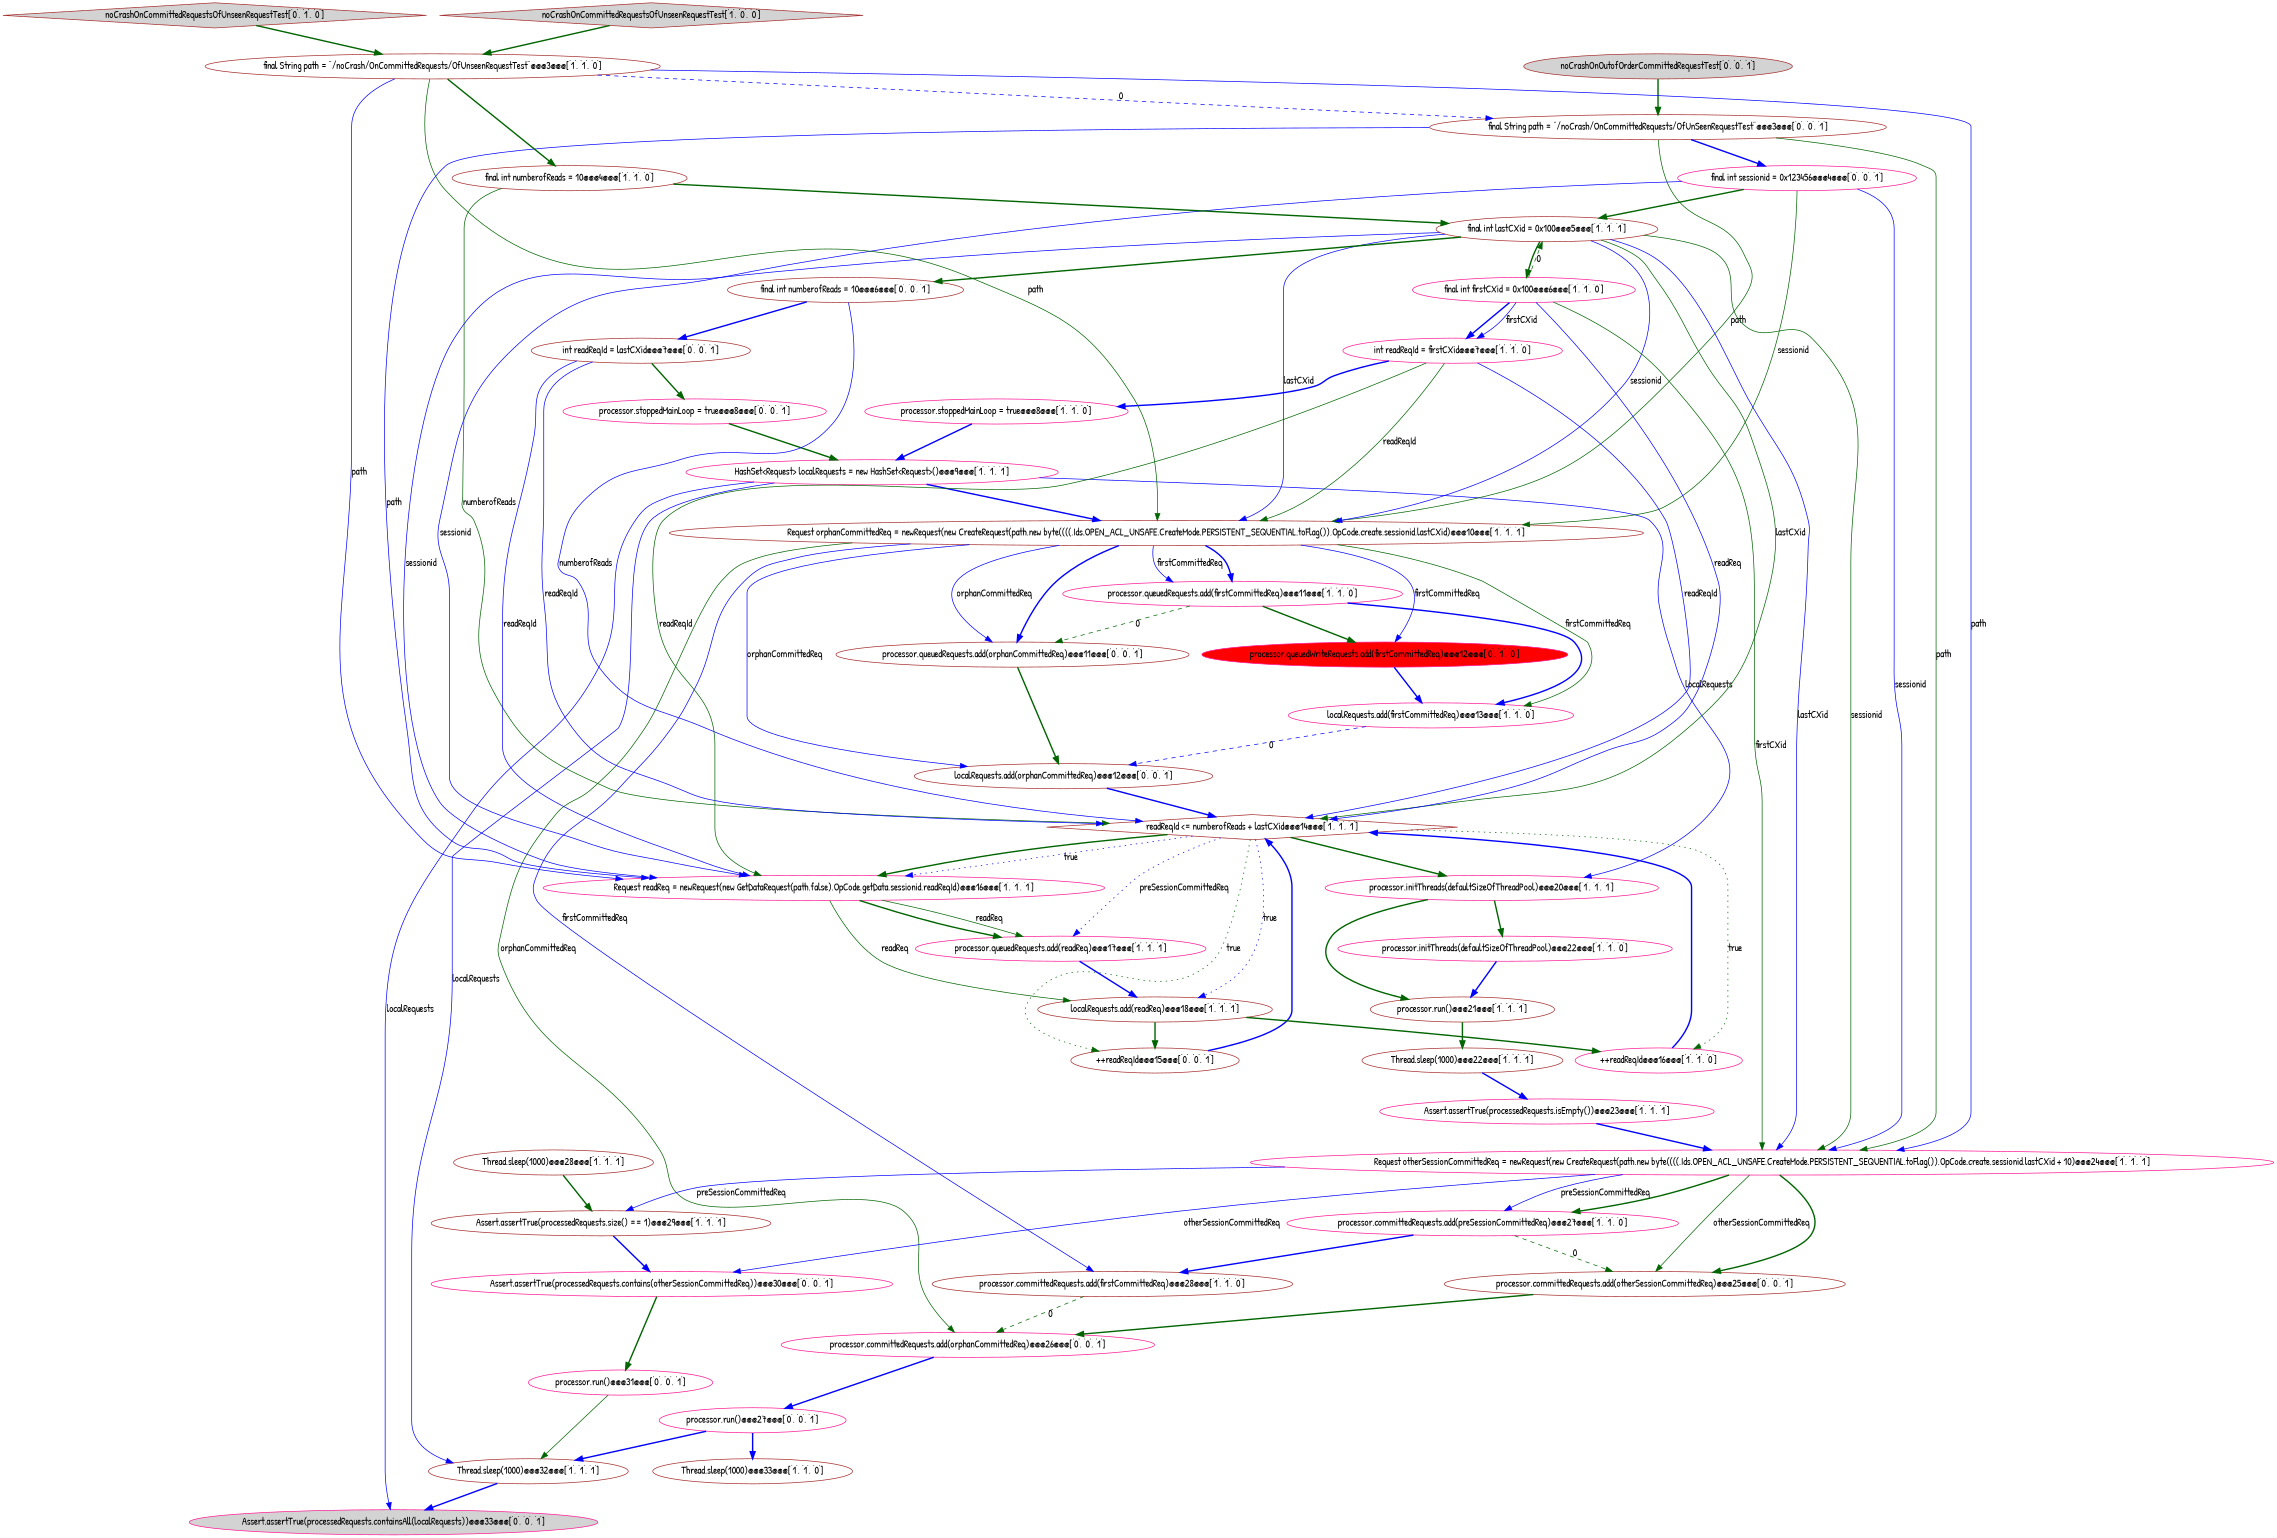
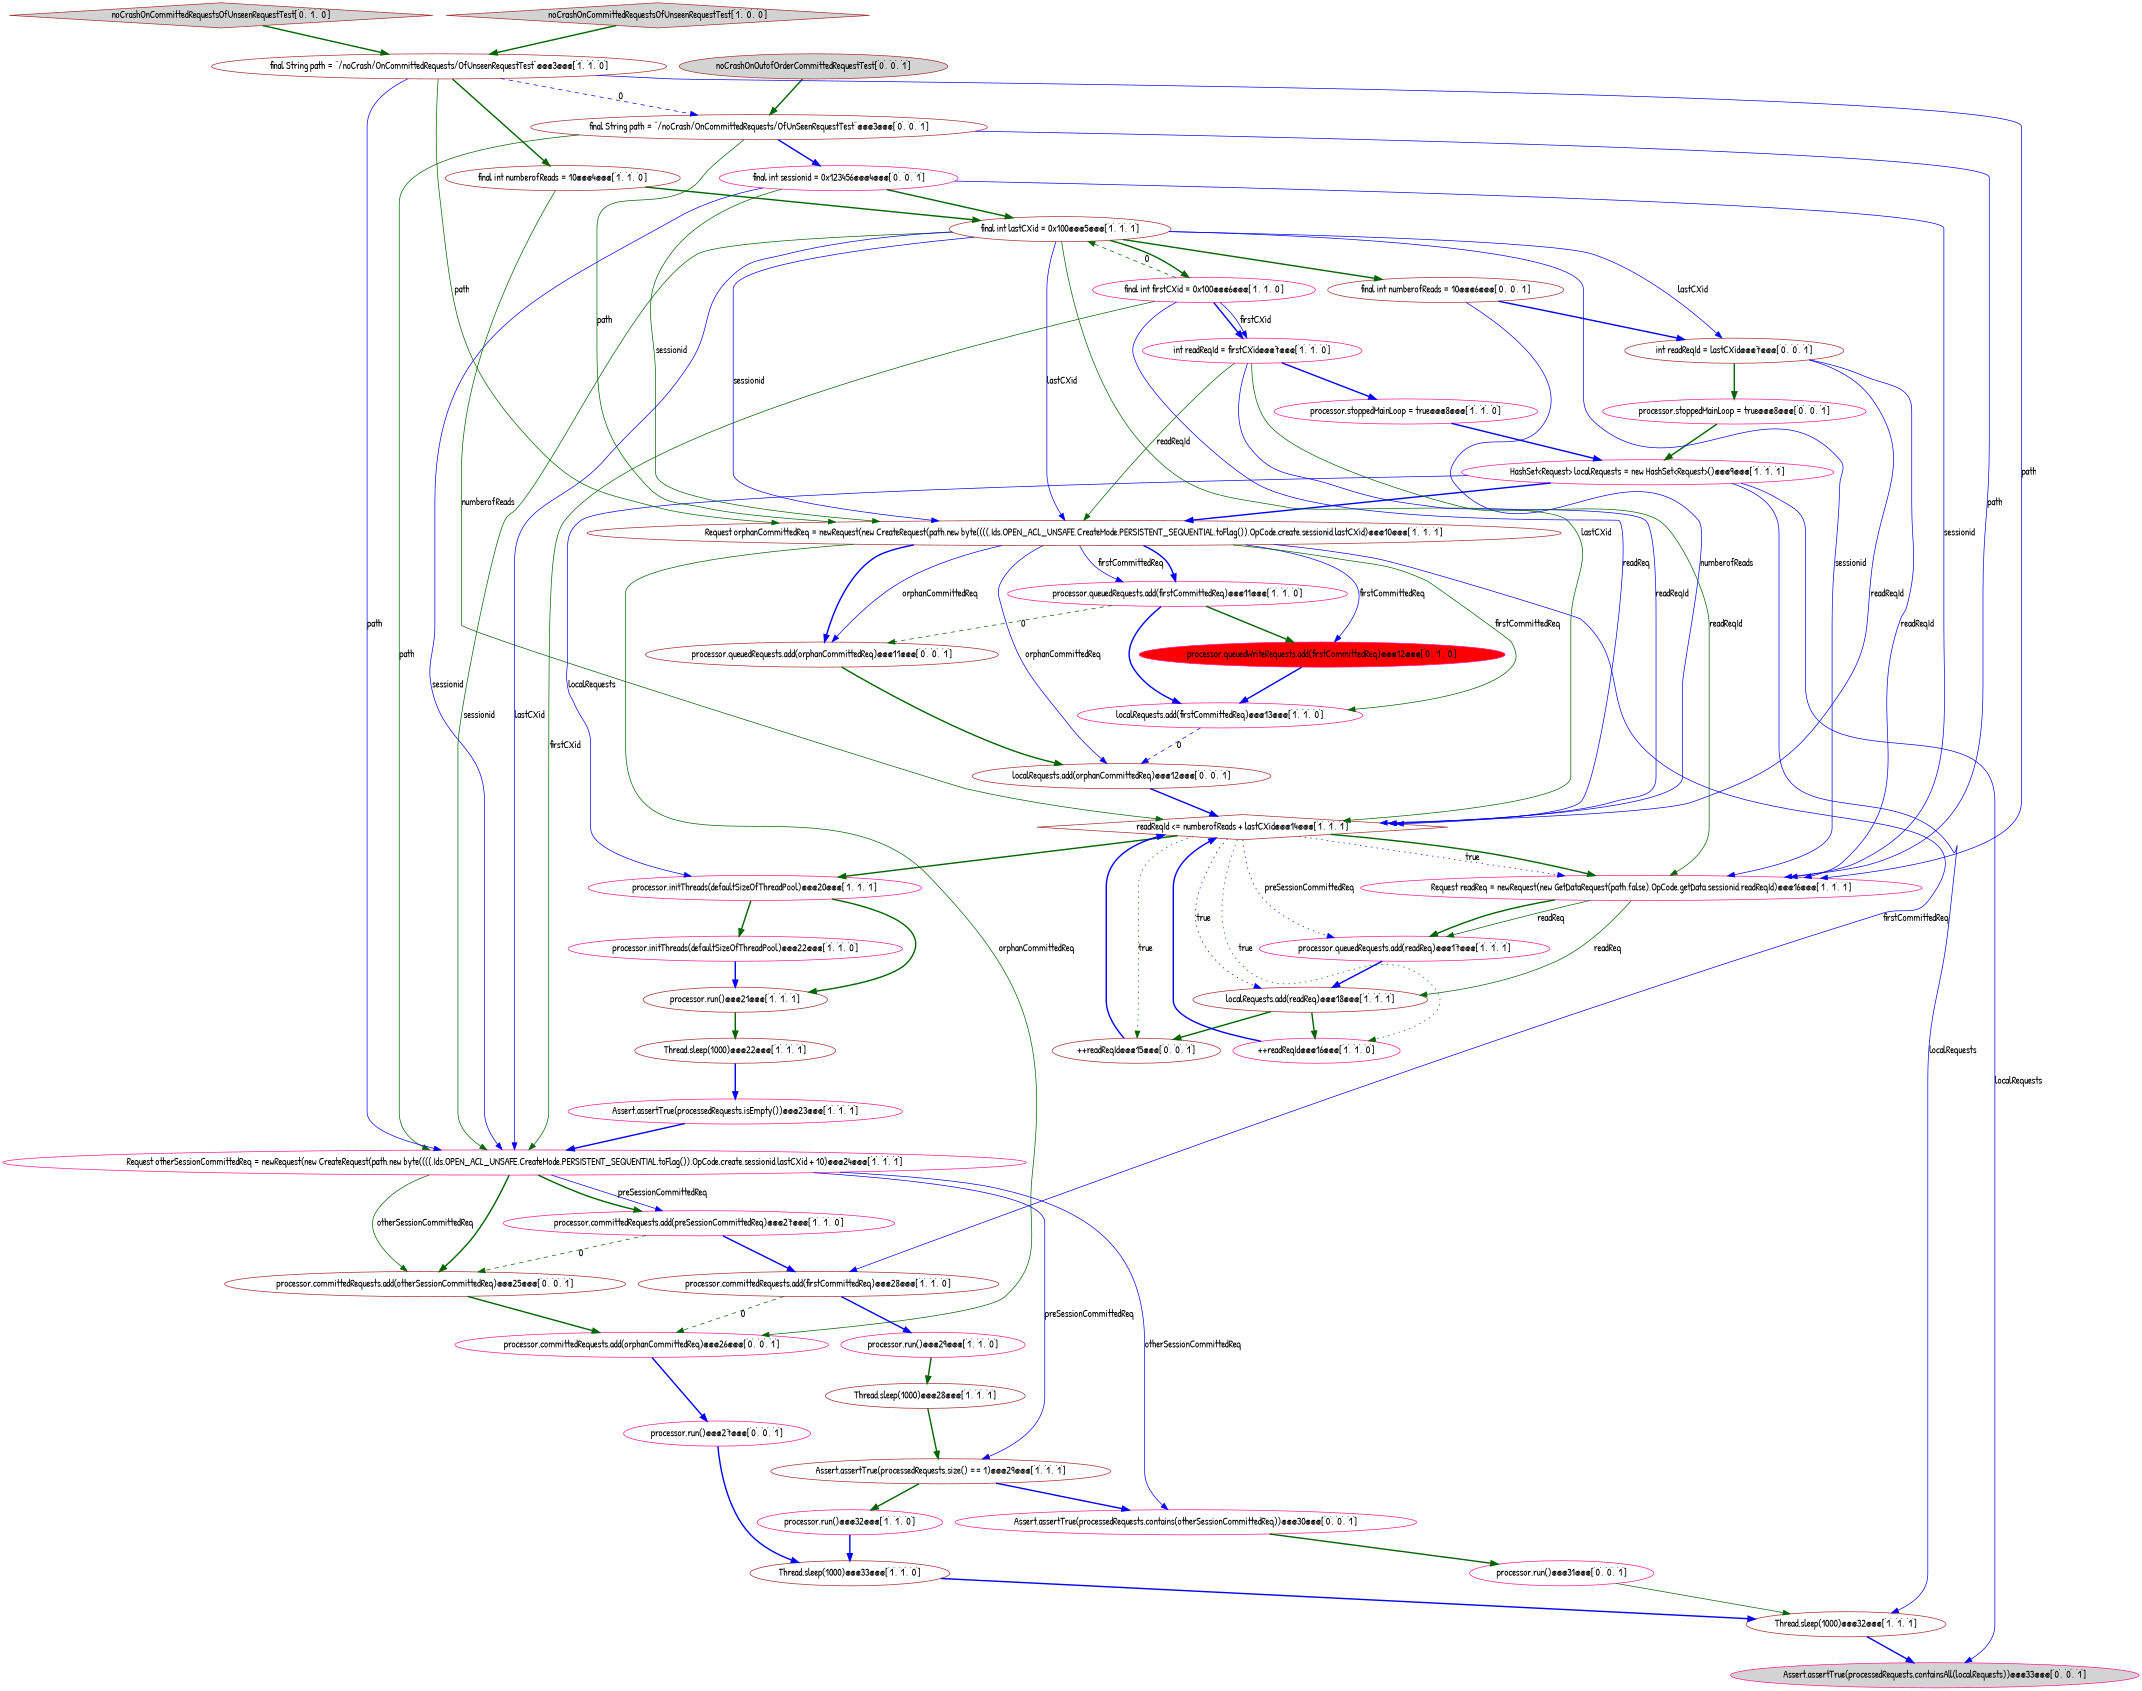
edge "final int lastCXid = 0x100@@@5@@@['1', '1', '1']" -> "int readReqId = lastCXid@@@7@@@['0', '0', '1']": added, label "lastCXid"
node "processor.run()@@@29@@@['1', '1', '0']": added
edge "processor.run()@@@27@@@['0', '0', '1']" -> "Thread.sleep(1000)@@@32@@@['1', '1', '1']": now "Thread.sleep(1000)@@@33@@@['1', '1', '0']" -> "Thread.sleep(1000)@@@32@@@['1', '1', '1']"
node "processor.run()@@@32@@@['1', '1', '0']": added
